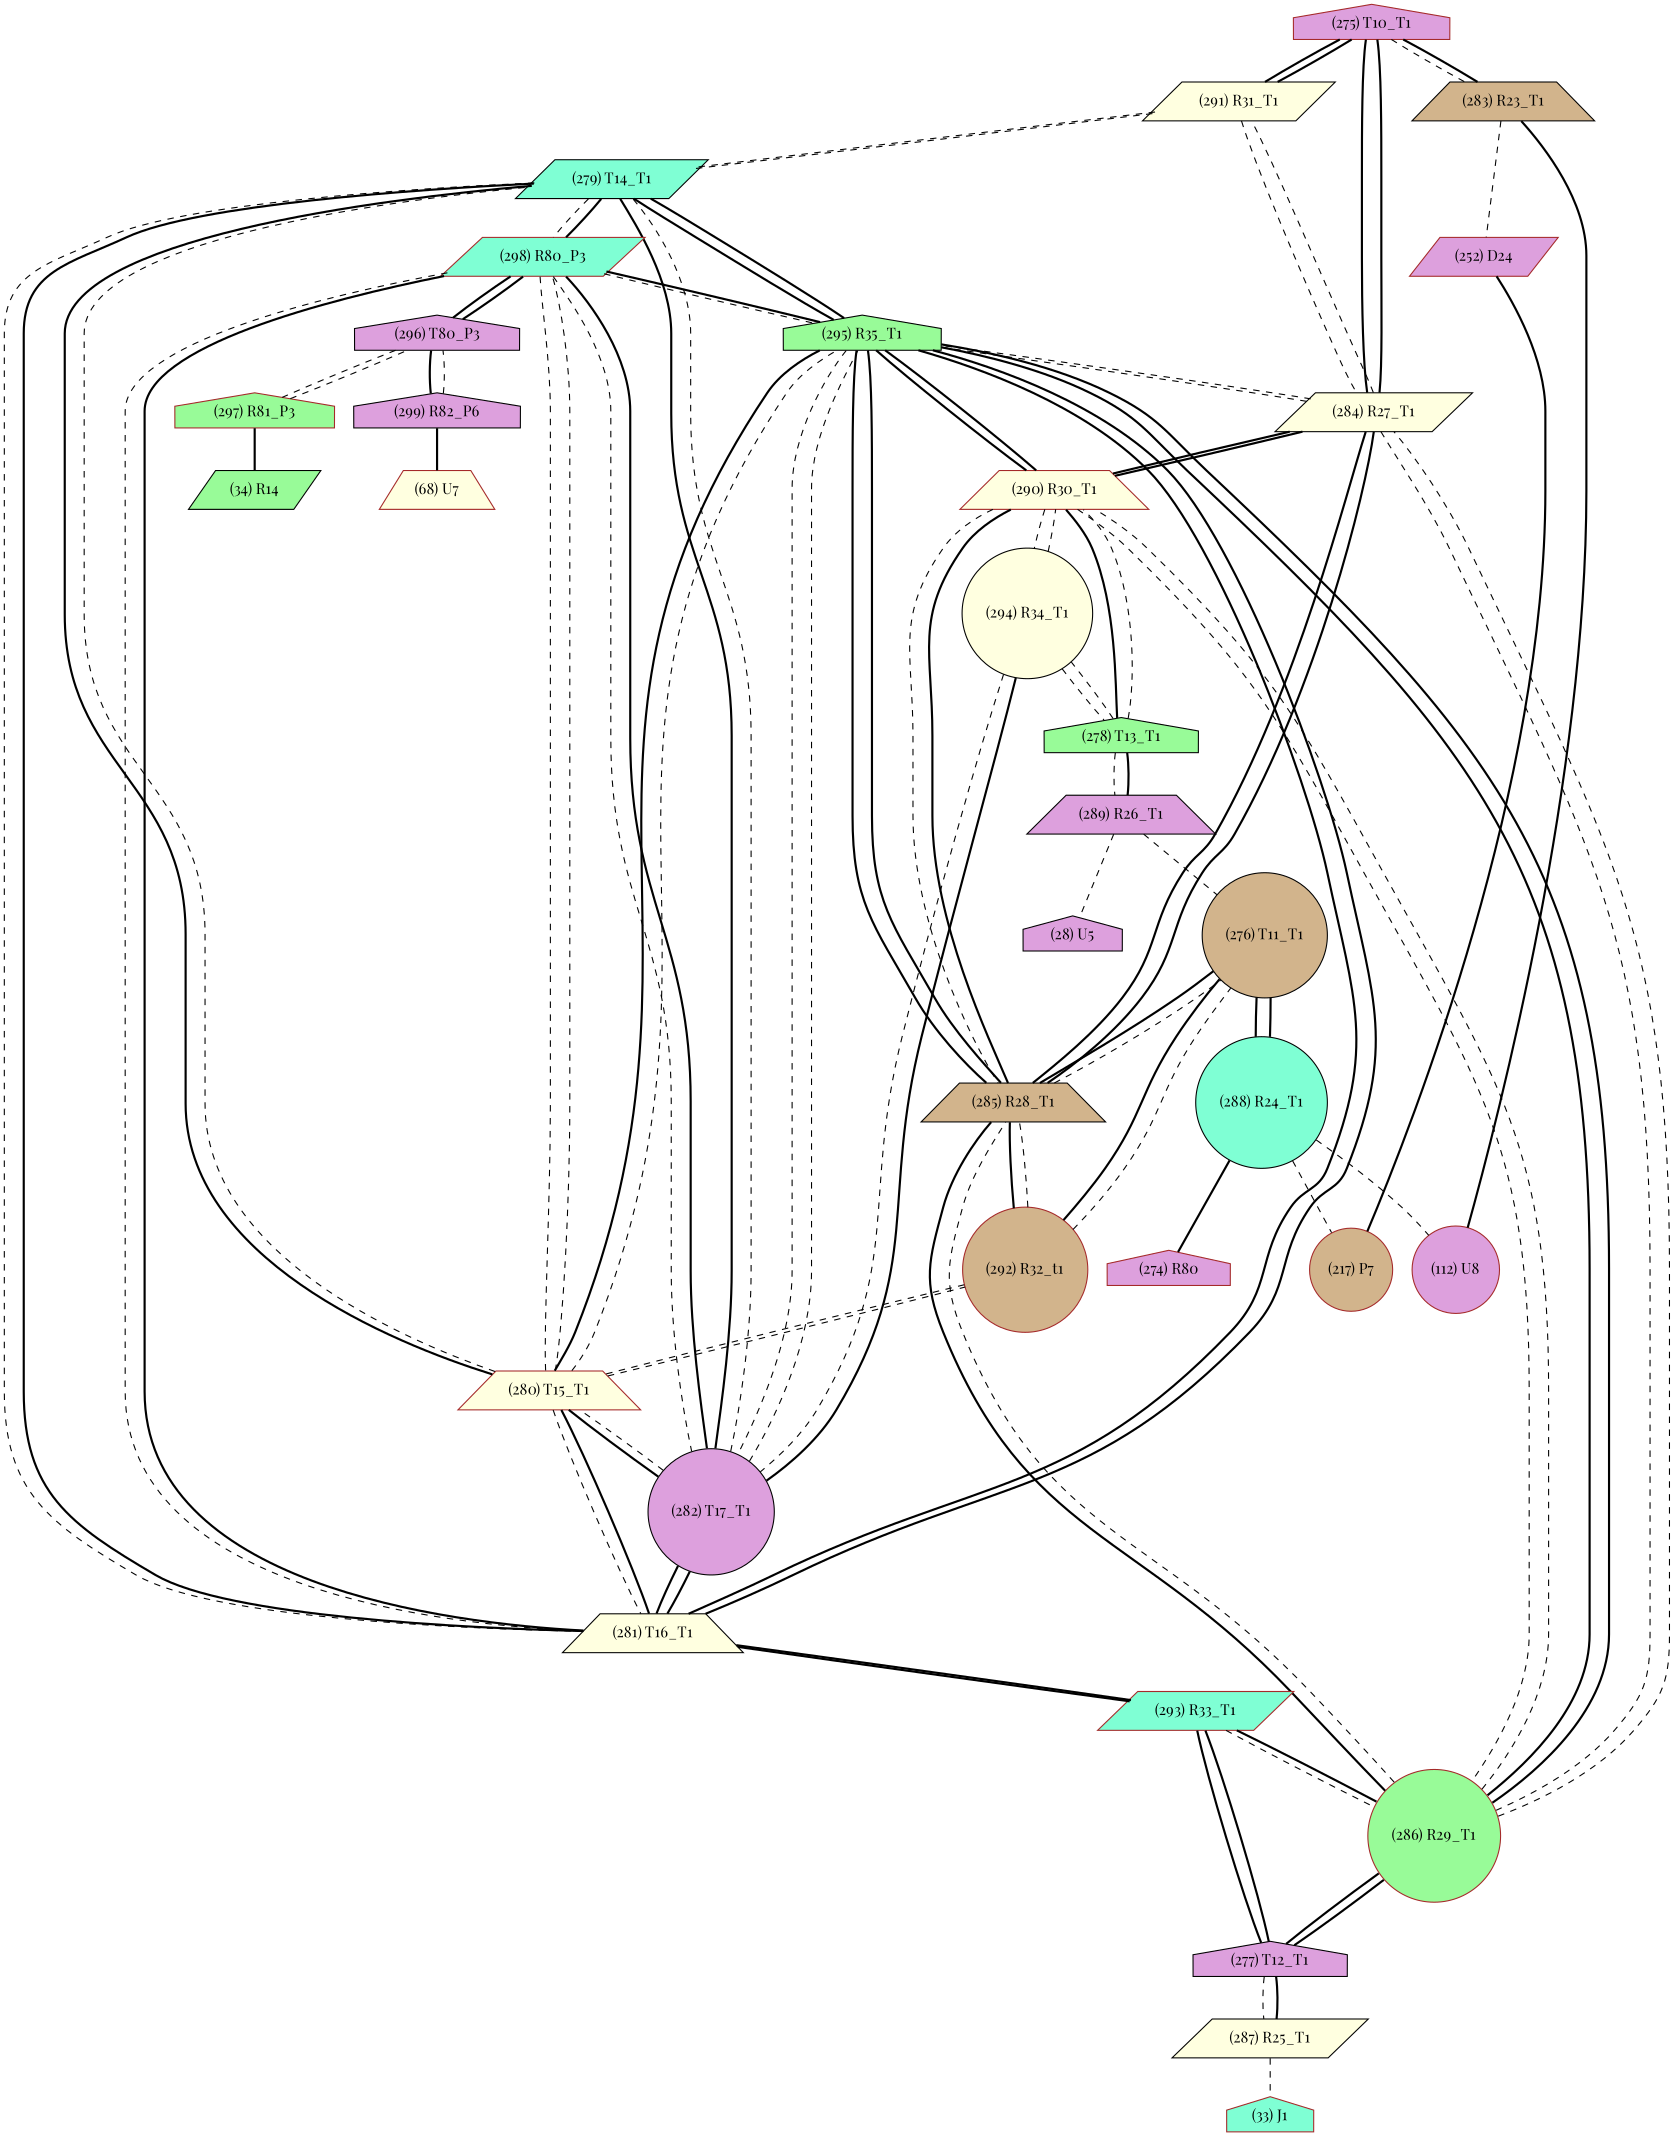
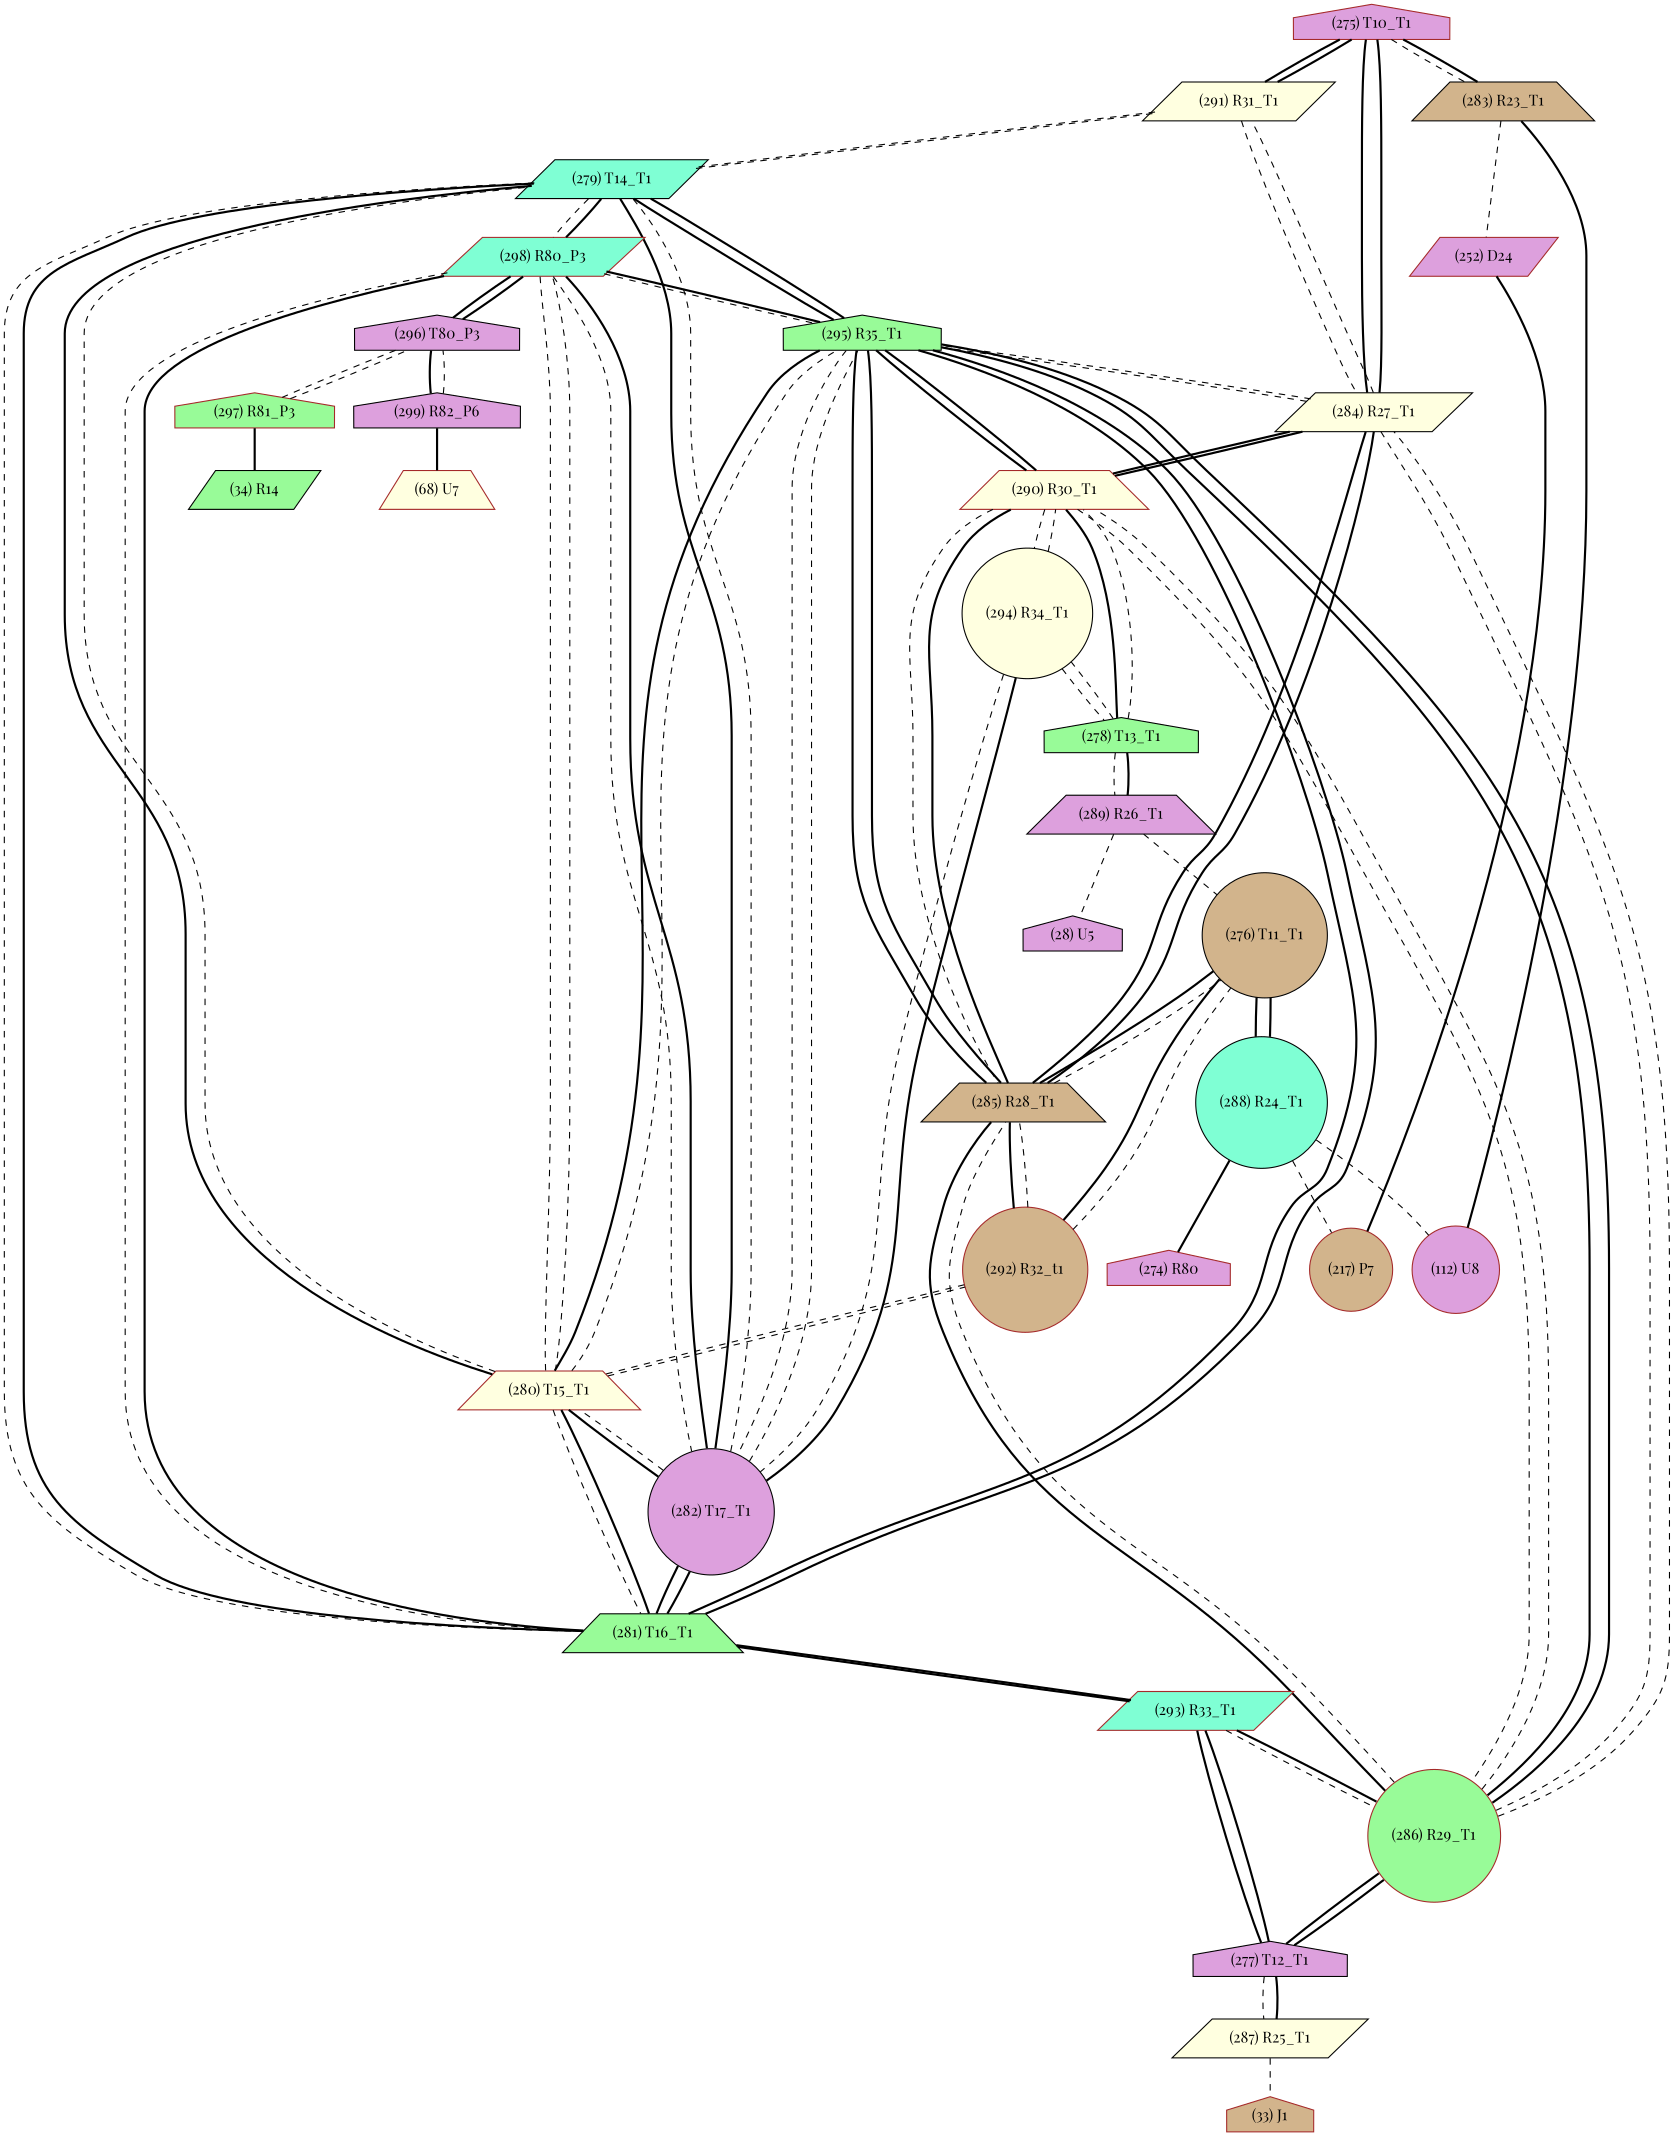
node "(281) T16_T1": fillcolor lightyellow -> palegreen
node "(33) J1": fillcolor aquamarine -> tan
